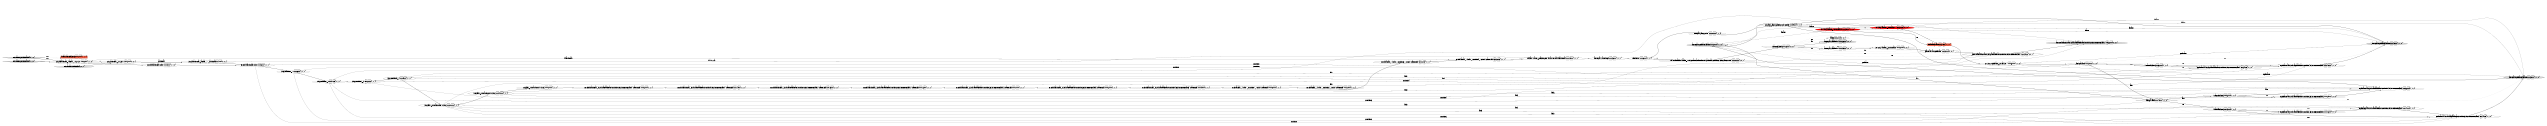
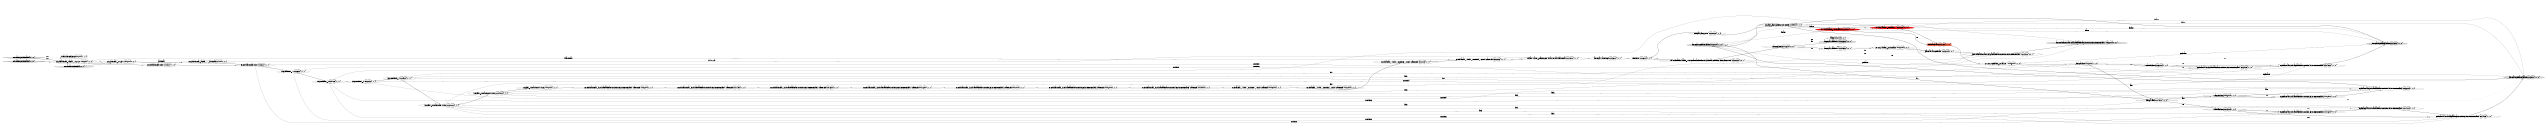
node "boolean isLatestFileSliceOnly@@@2@@@['1', '1', '0']": fillcolor tomato -> white
